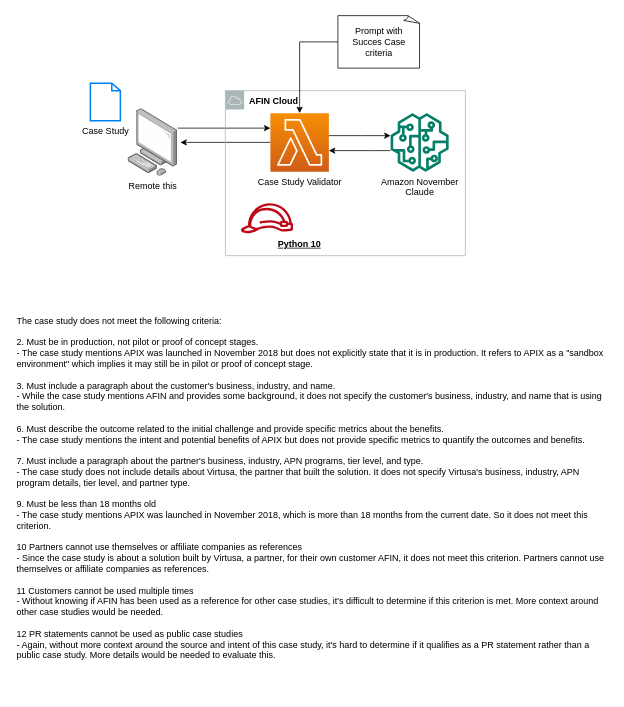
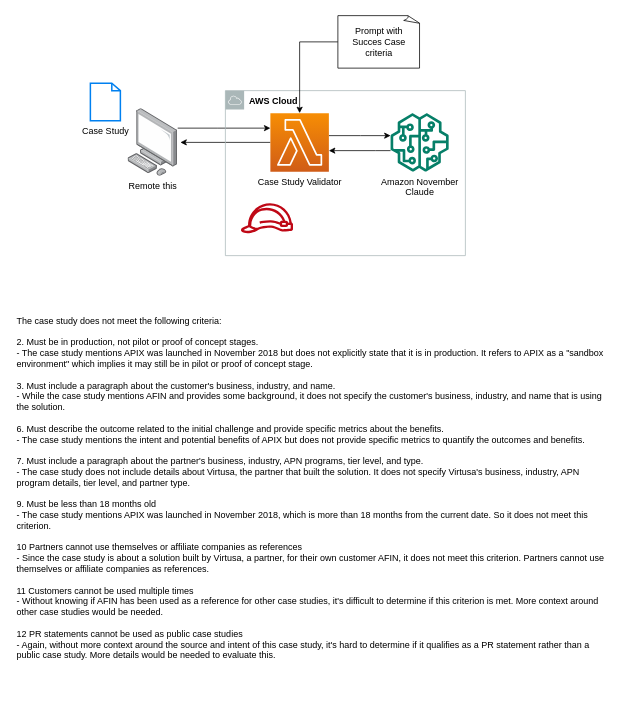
node "AFIN Cloud": label "AFIN Cloud" -> "AWS Cloud"
node "Python 10": removed
